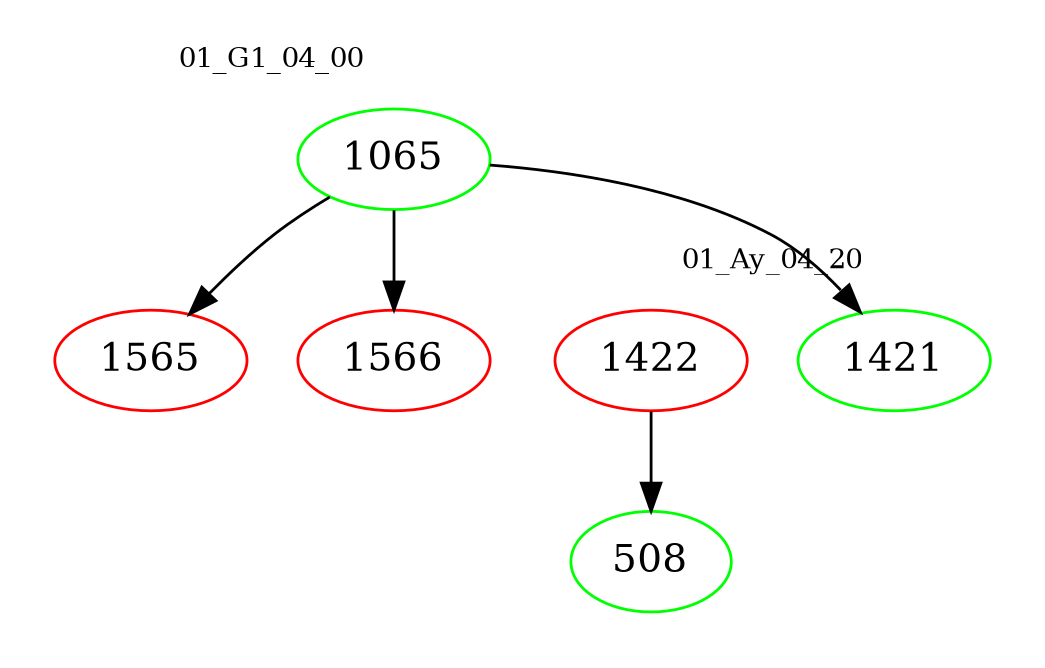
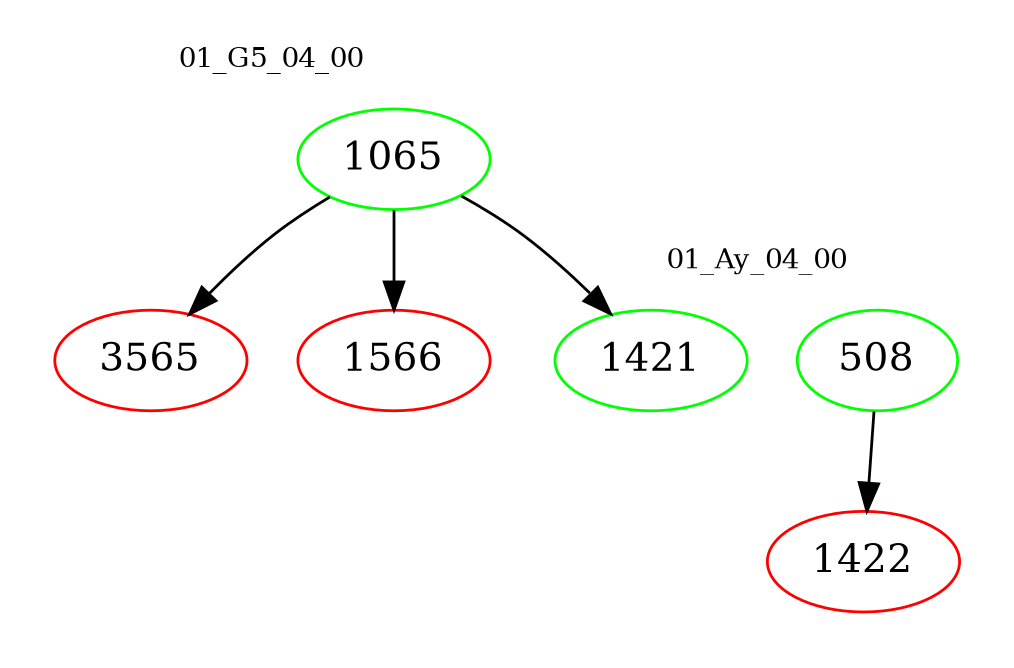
cluster "01_G1_04_00": label "01_G1_04_00" -> "01_G5_04_00"
cluster "01_Ay_04_20": label "01_Ay_04_20" -> "01_Ay_04_00"
node "1565": label "1565" -> "3565"
edge "1422" -> "508": reversed
